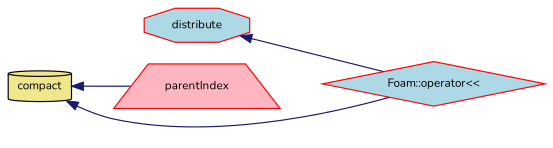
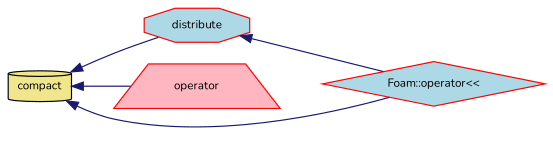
edge "distribute" -> "compact": added
node "parentIndex": label "parentIndex" -> "operator"
